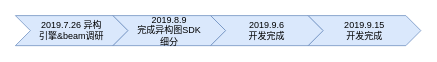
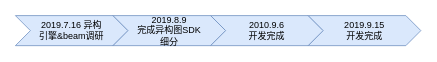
node "2019.7.26 异构 引擎&beam调研": label "2019.7.26 异构 引擎&beam调研" -> "2019.7.16 异构 引擎&beam调研"
node "2019.9.6 开发完成": label "2019.9.6 开发完成" -> "2010.9.6 开发完成"
